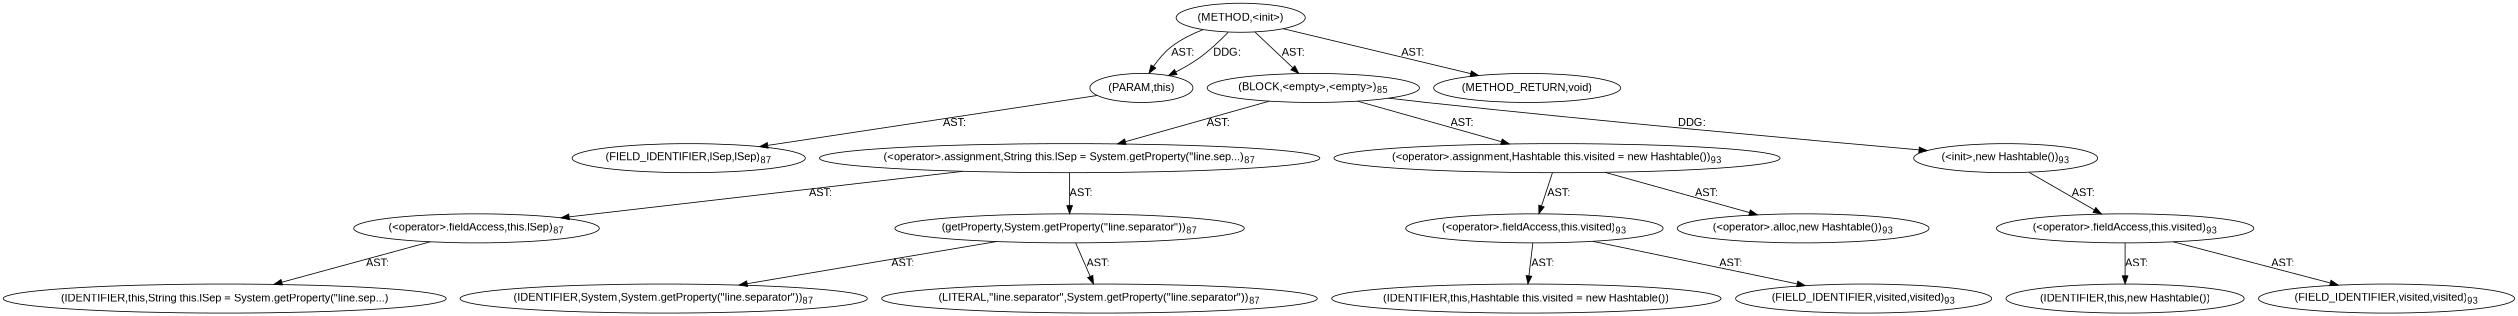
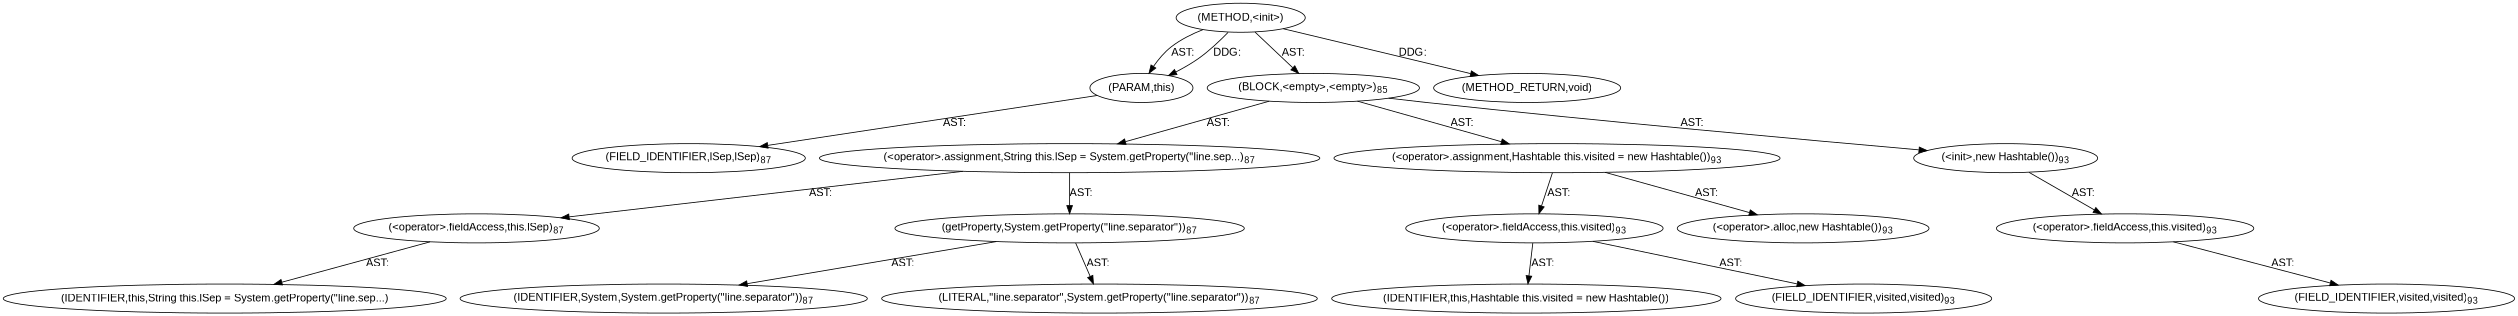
edge "(METHOD,<init>)" -> "(METHOD_RETURN,void)": label "AST: " -> "DDG: "
edge "(BLOCK,<empty>,<empty>)" -> "(<init>,new Hashtable())": label "DDG: " -> "AST: "
node "(IDENTIFIER,this,new Hashtable())": removed
